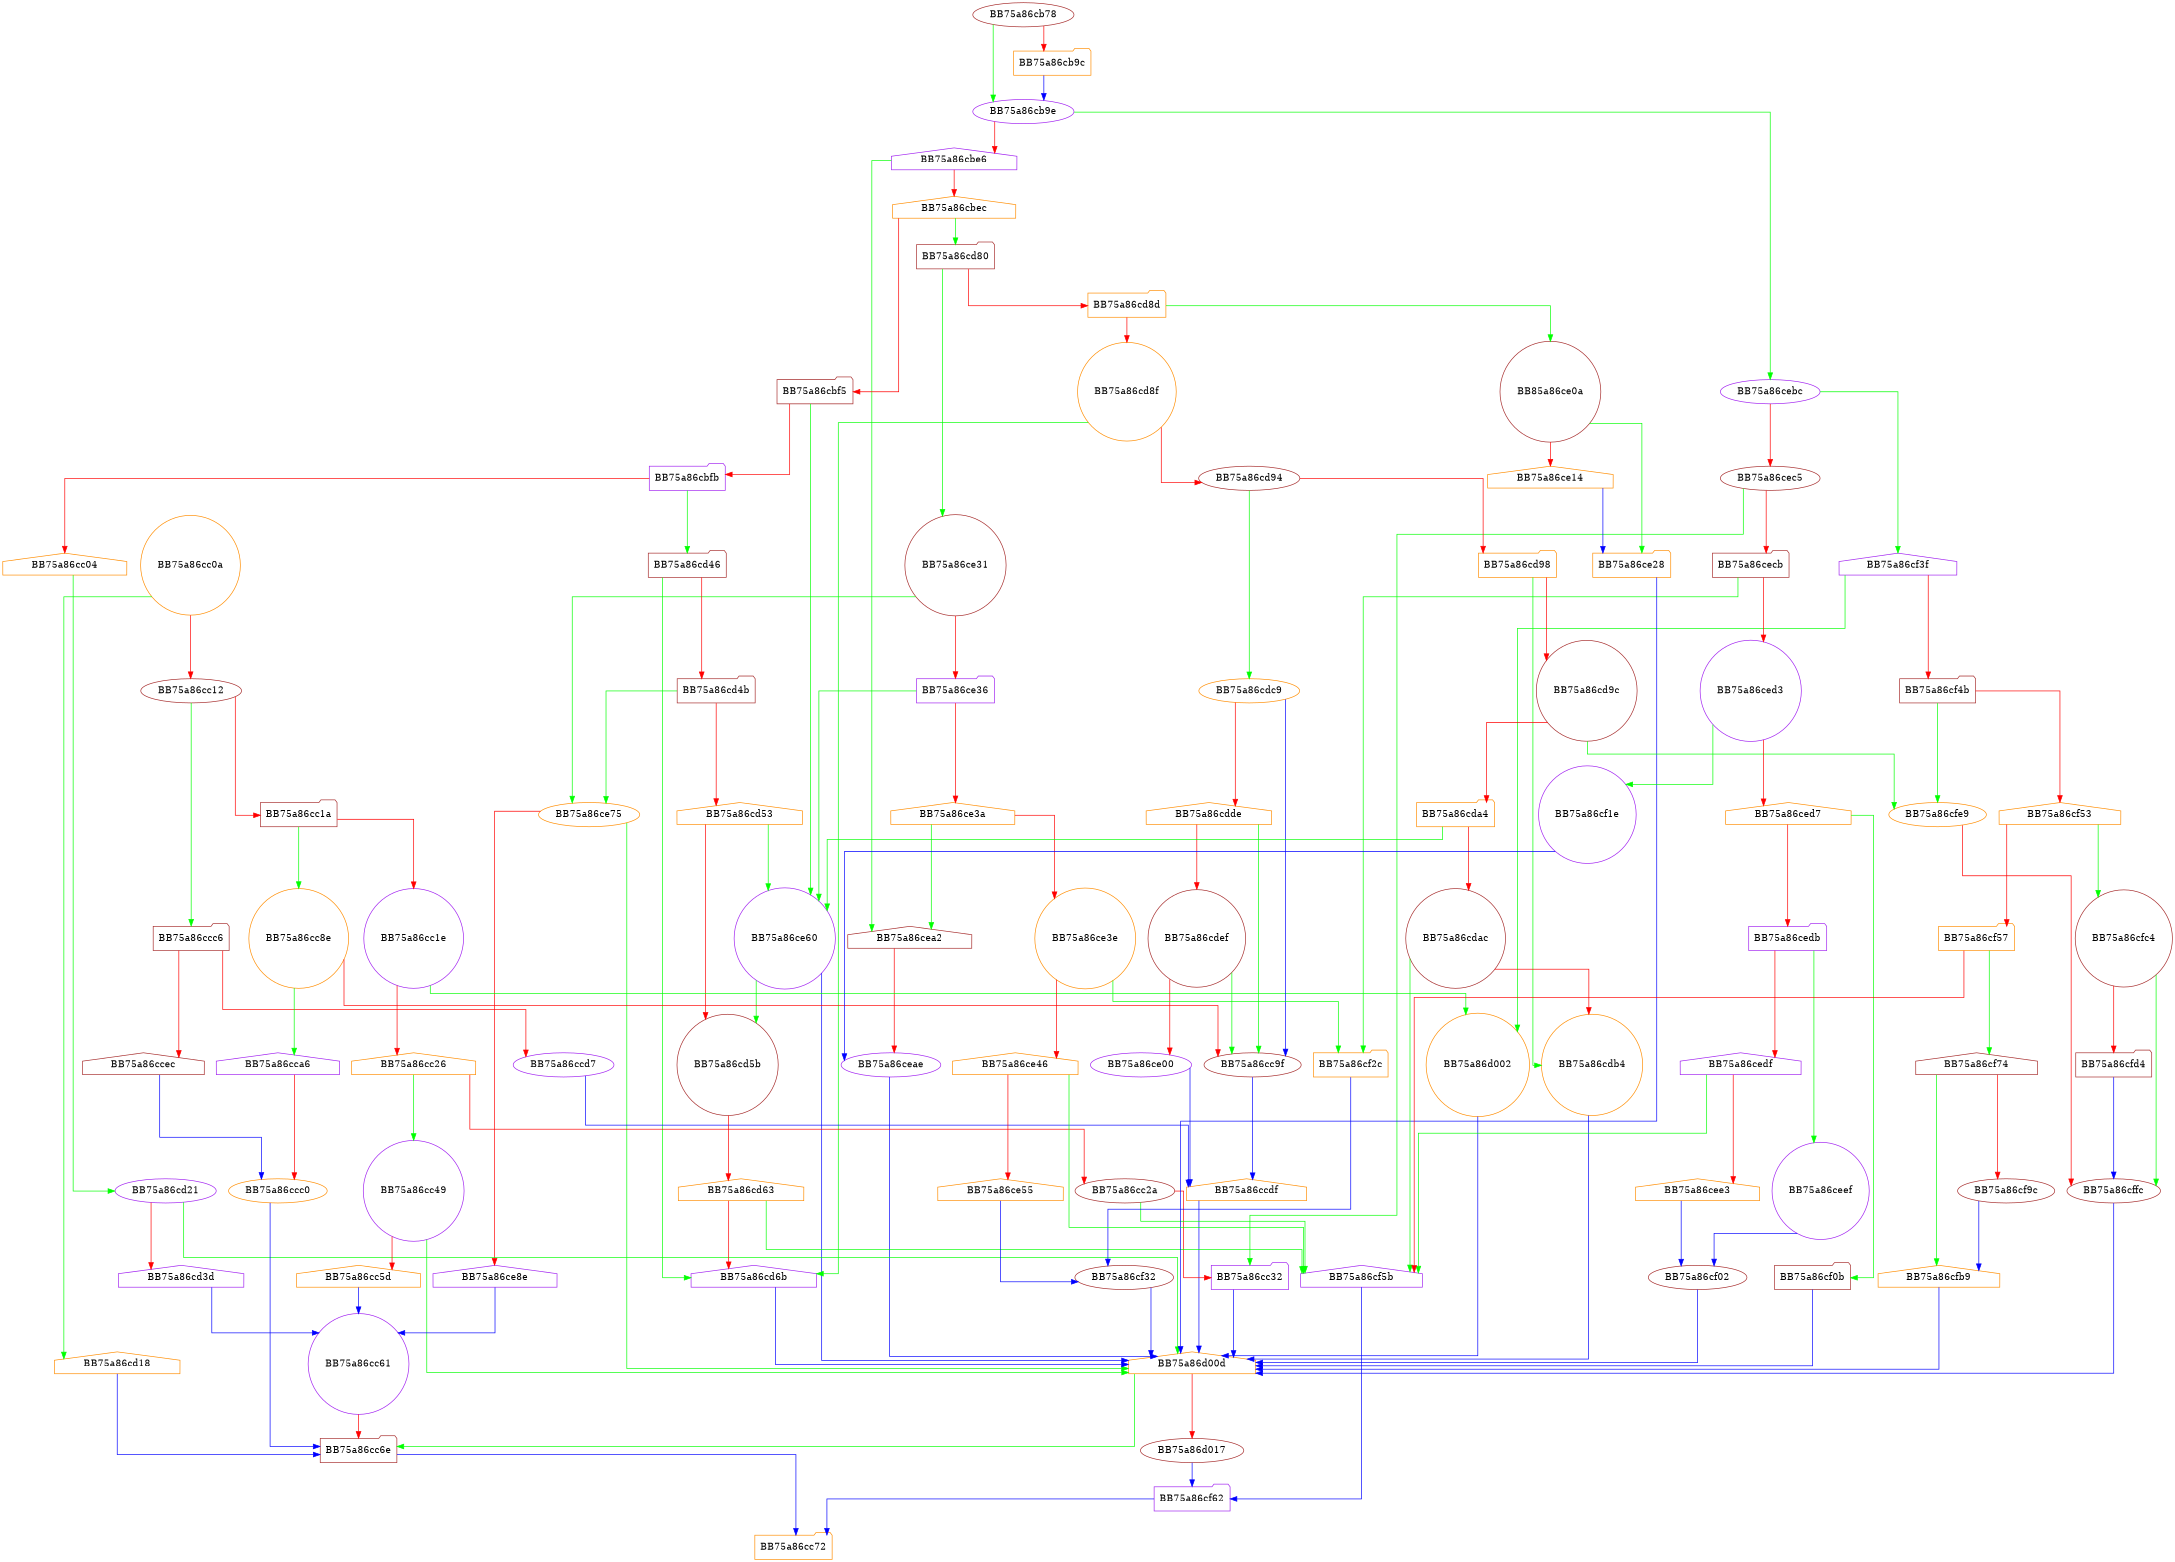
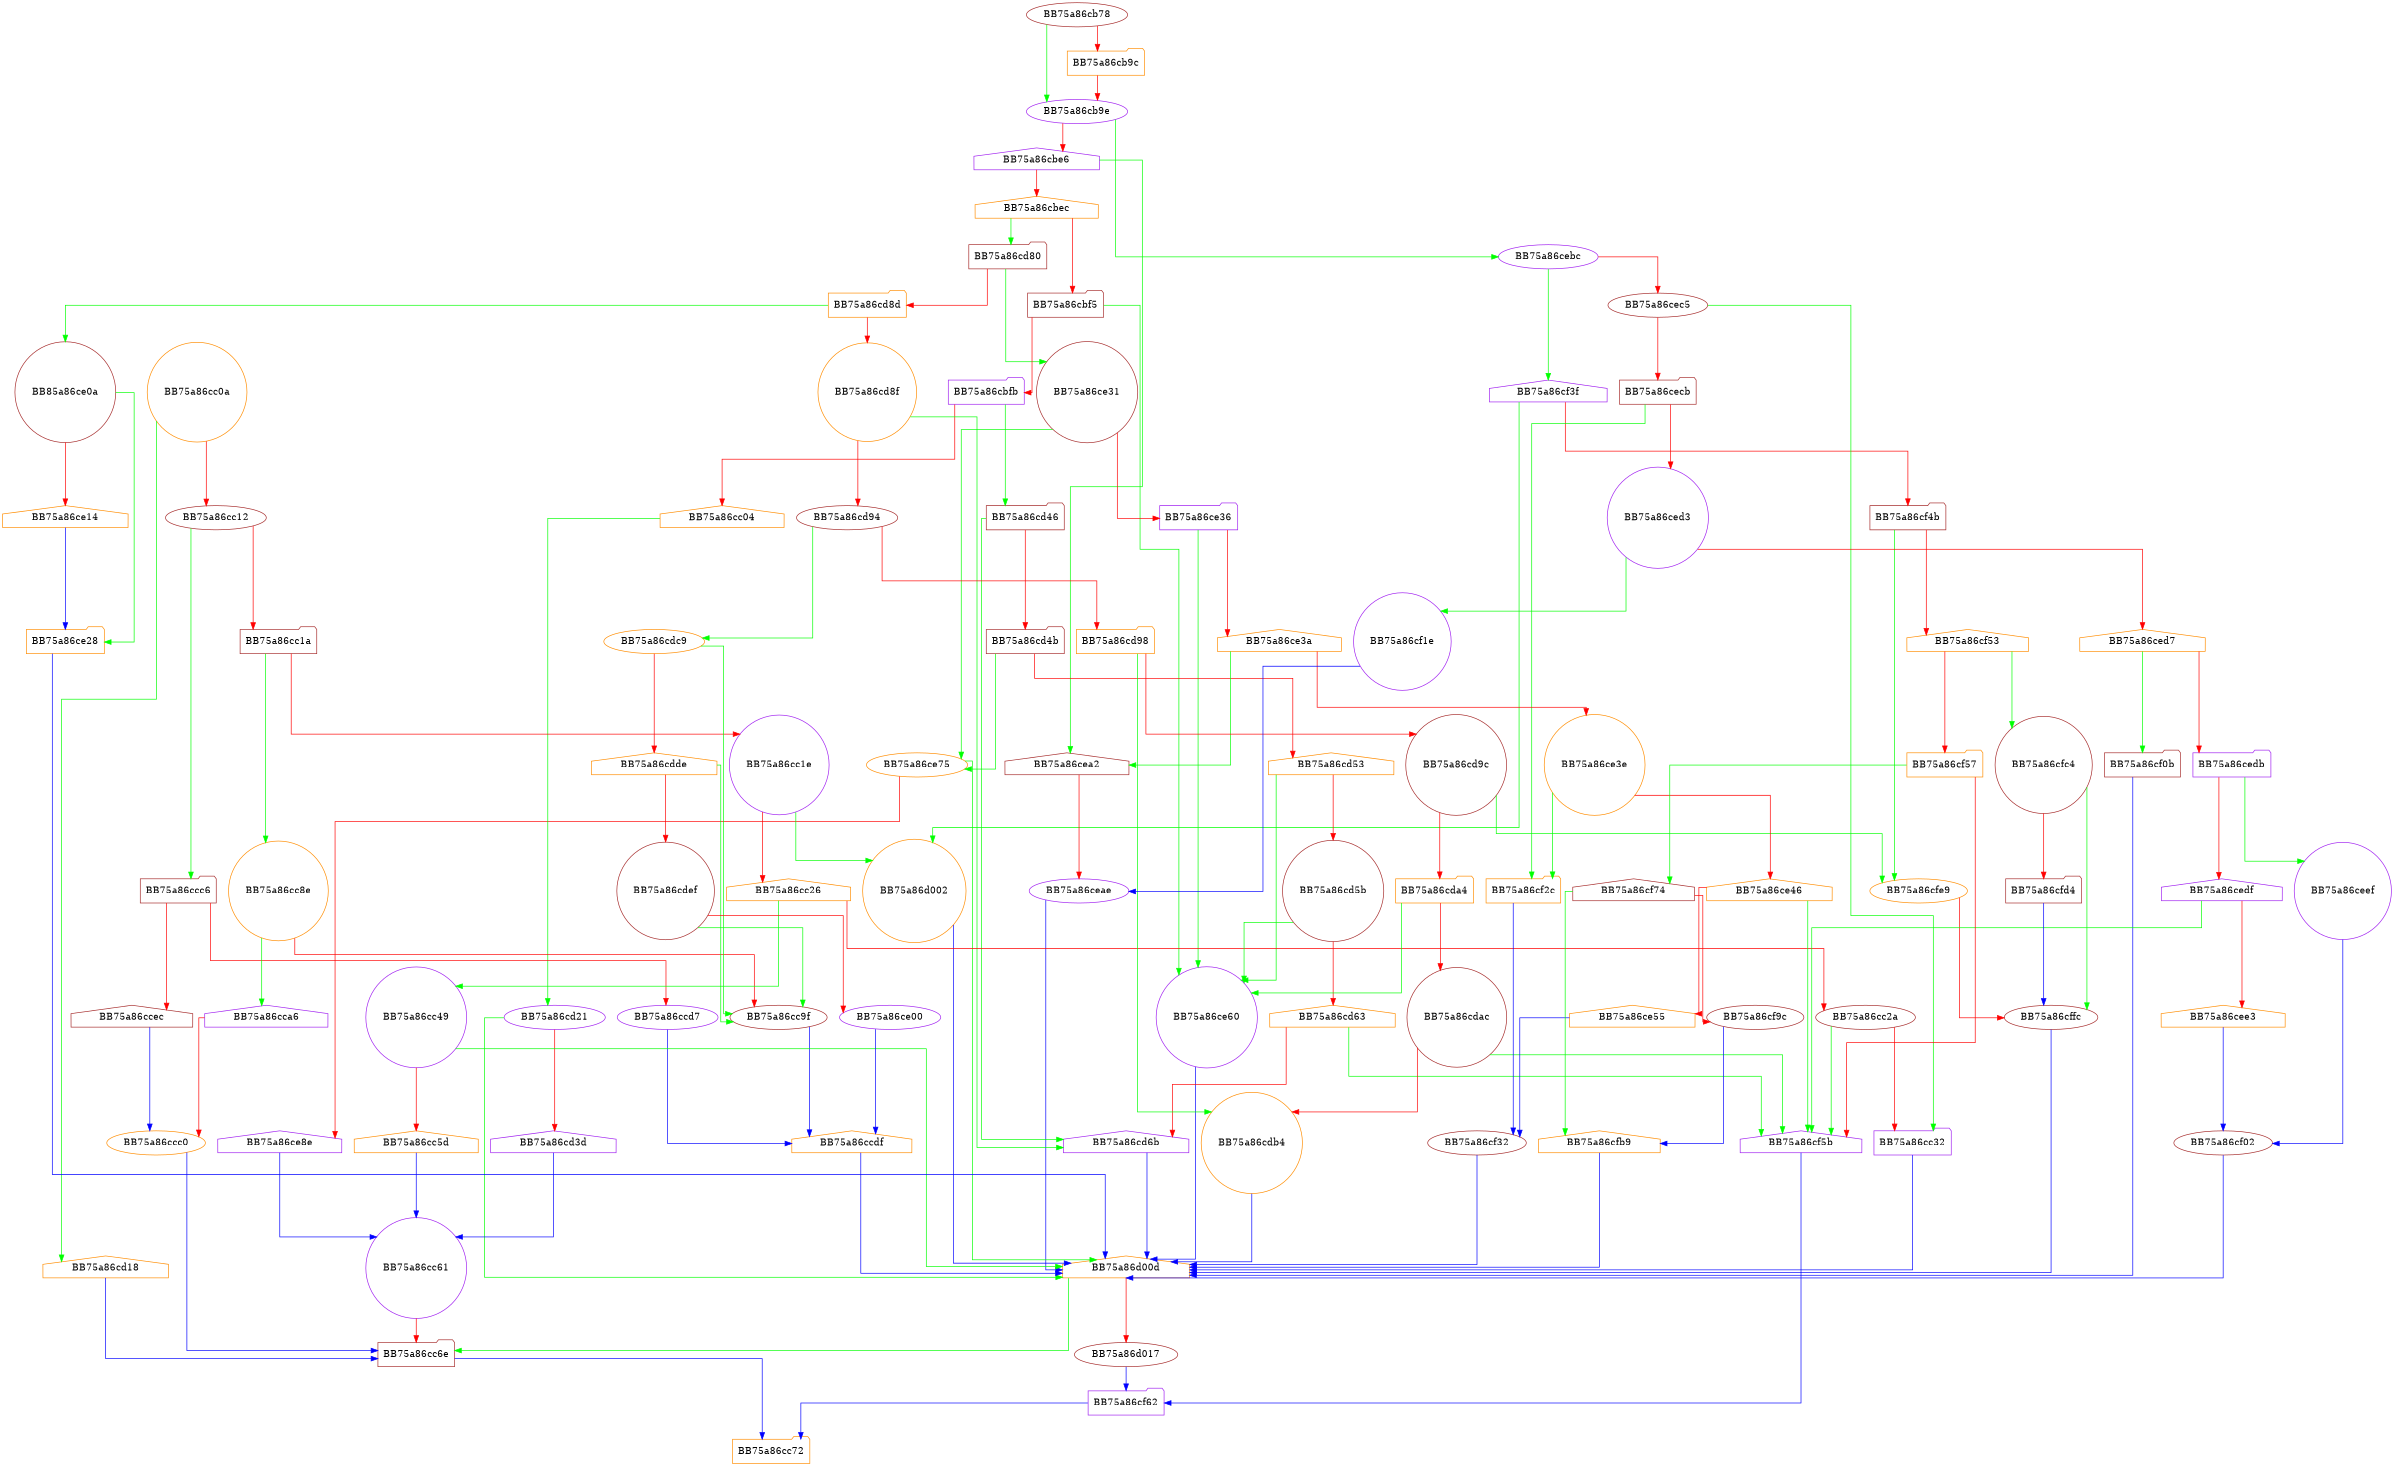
edge "BB75a86cb9c" -> "BB75a86cb9e": color blue -> red
edge "BB75a86cdc9" -> "BB75a86cc9f": color blue -> green
edge "BB75a86ce60" -> "BB75a86cd5b": reversed
